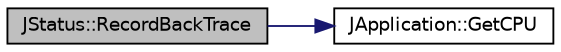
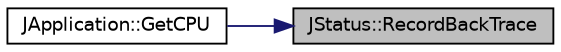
edge "JStatus::RecordBackTrace" -> "JApplication::GetCPU": reversed
